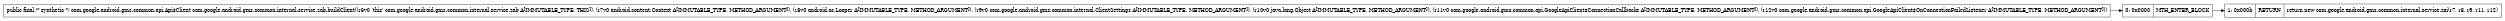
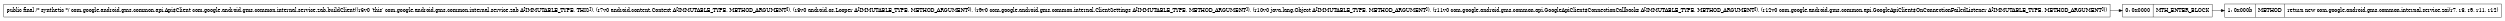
node "1: 0x000b": text "RETURN" -> "METHOD"
